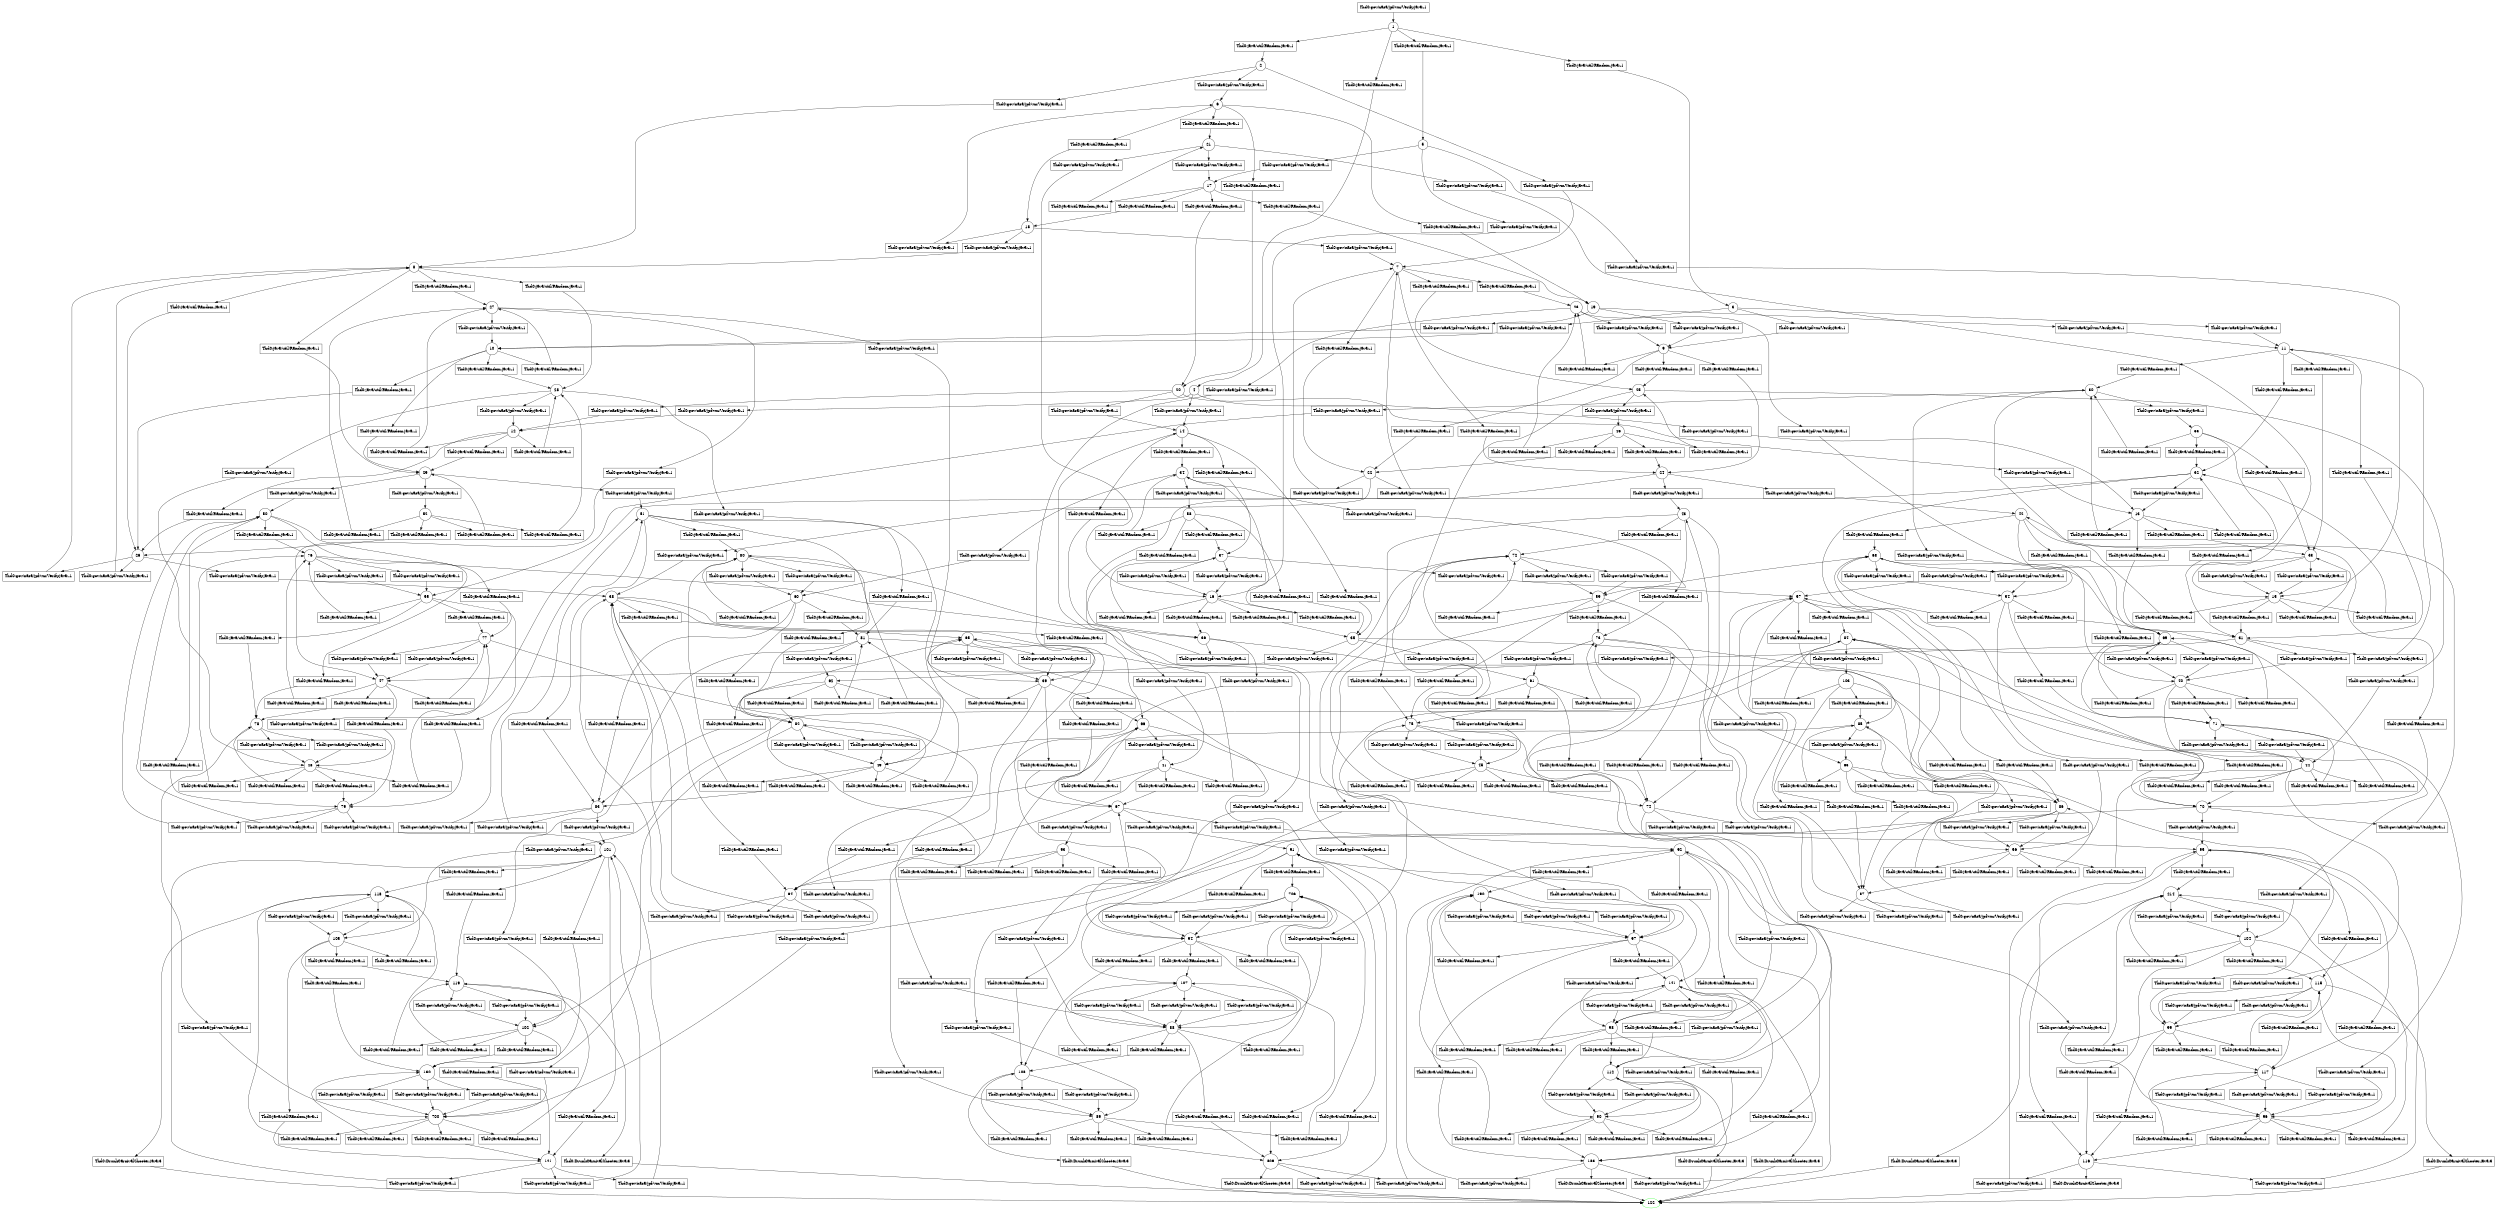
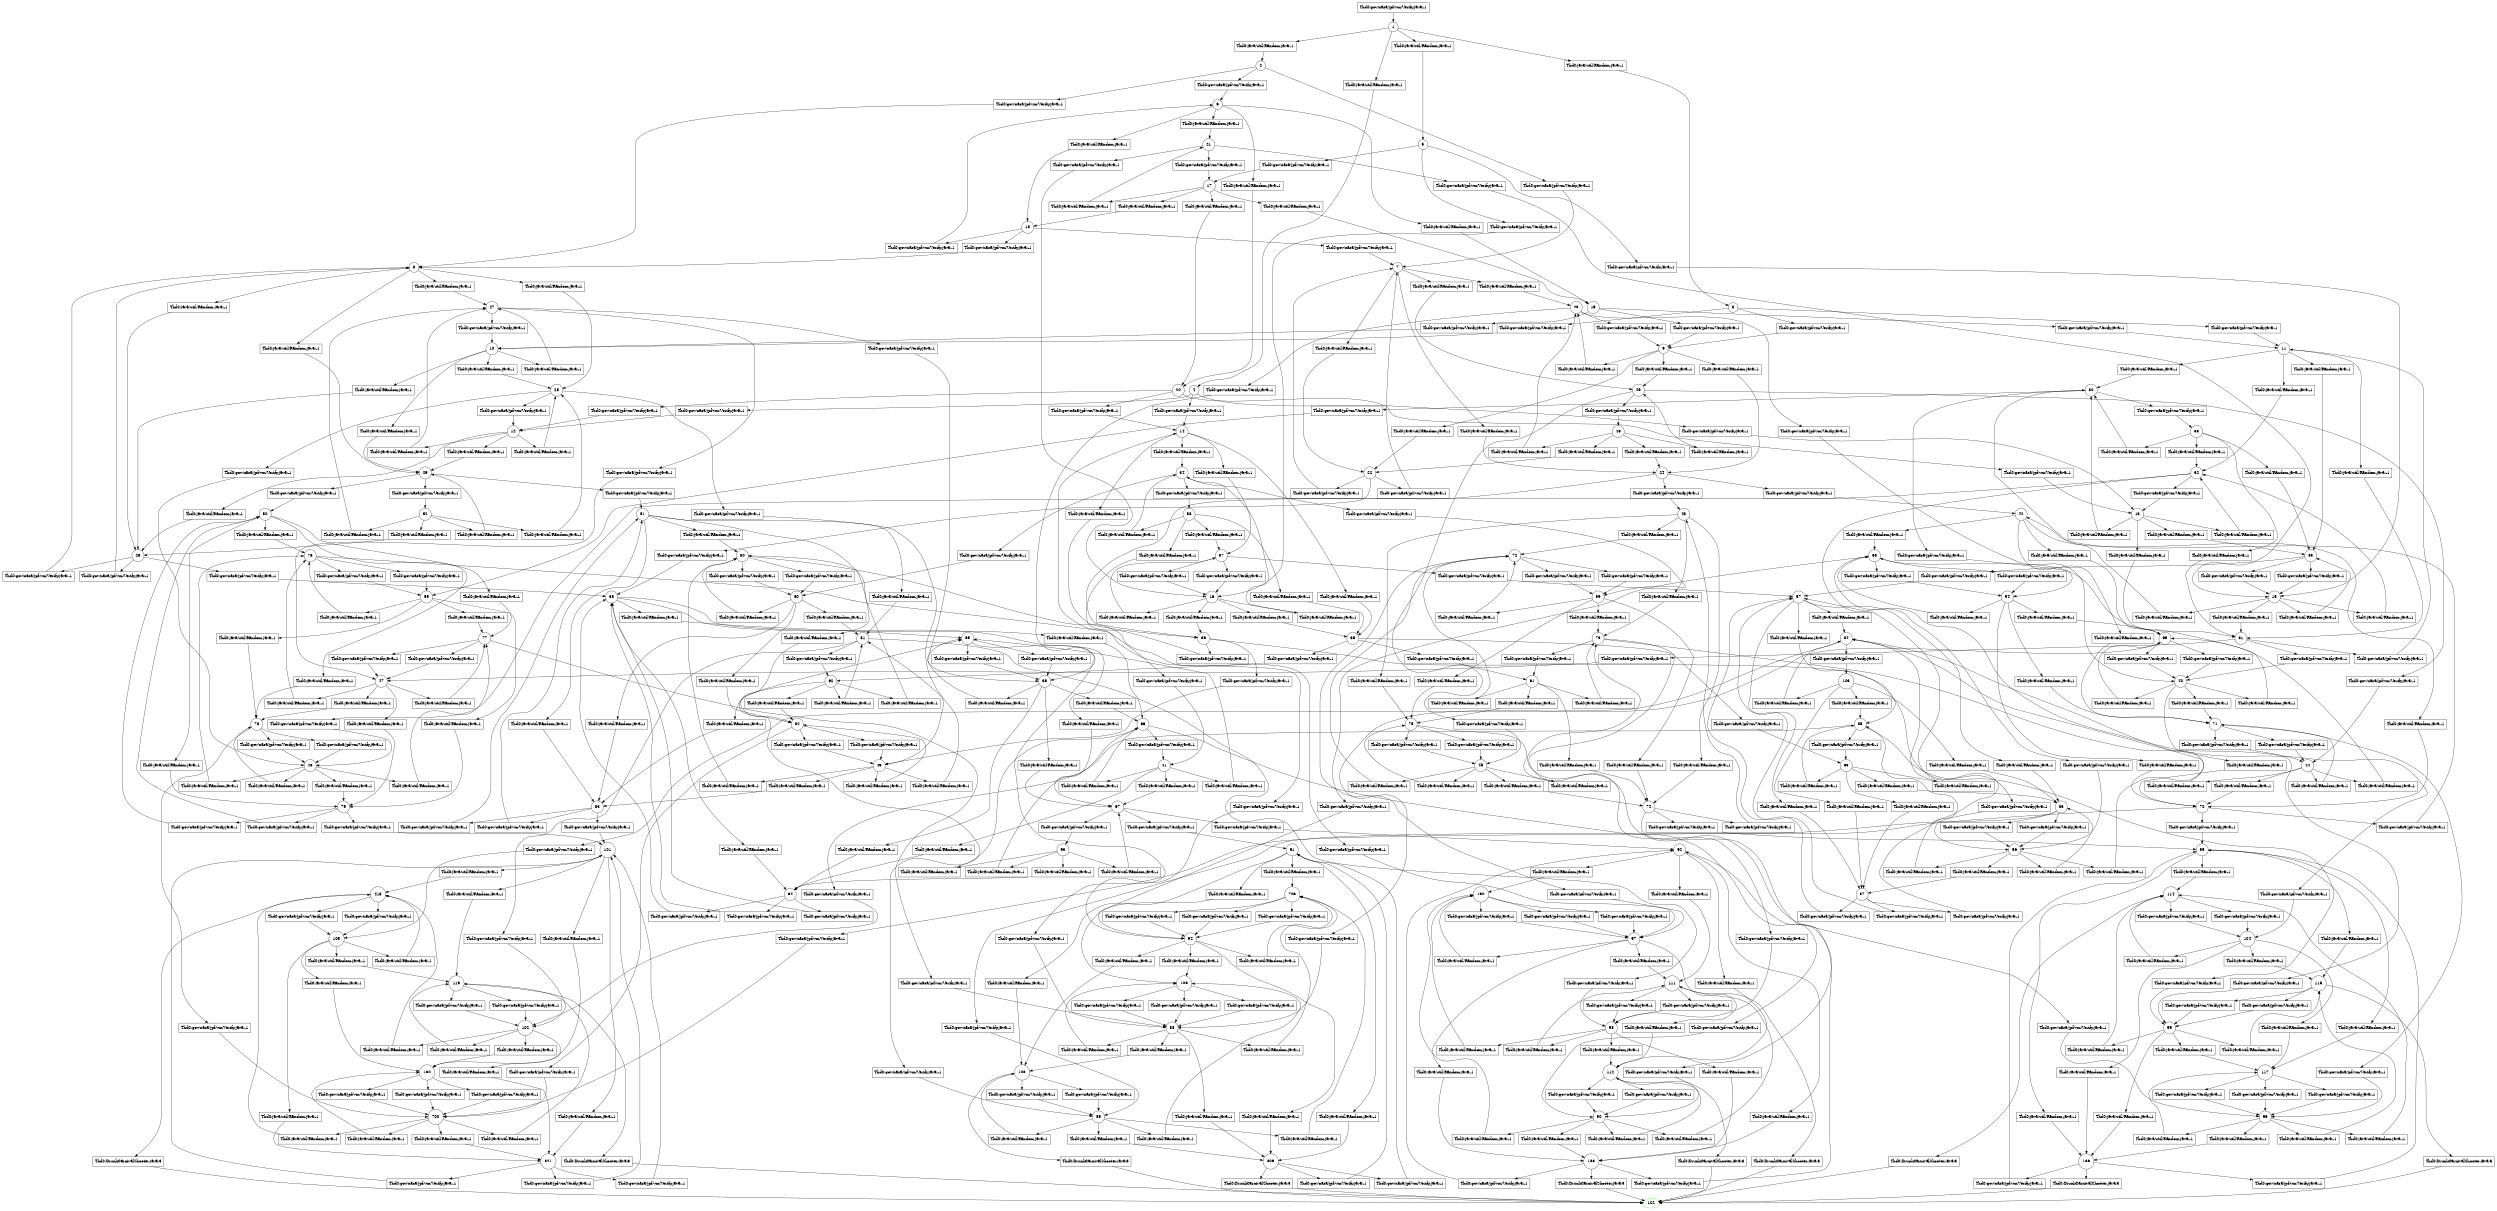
node "118": label "118" -> "418"
node "214": label "214" -> "114"
node "107": label "107" -> "106"
node "141": label "141" -> "111"
node "121": label "121" -> "321"
node "116": label "116" -> "136"
